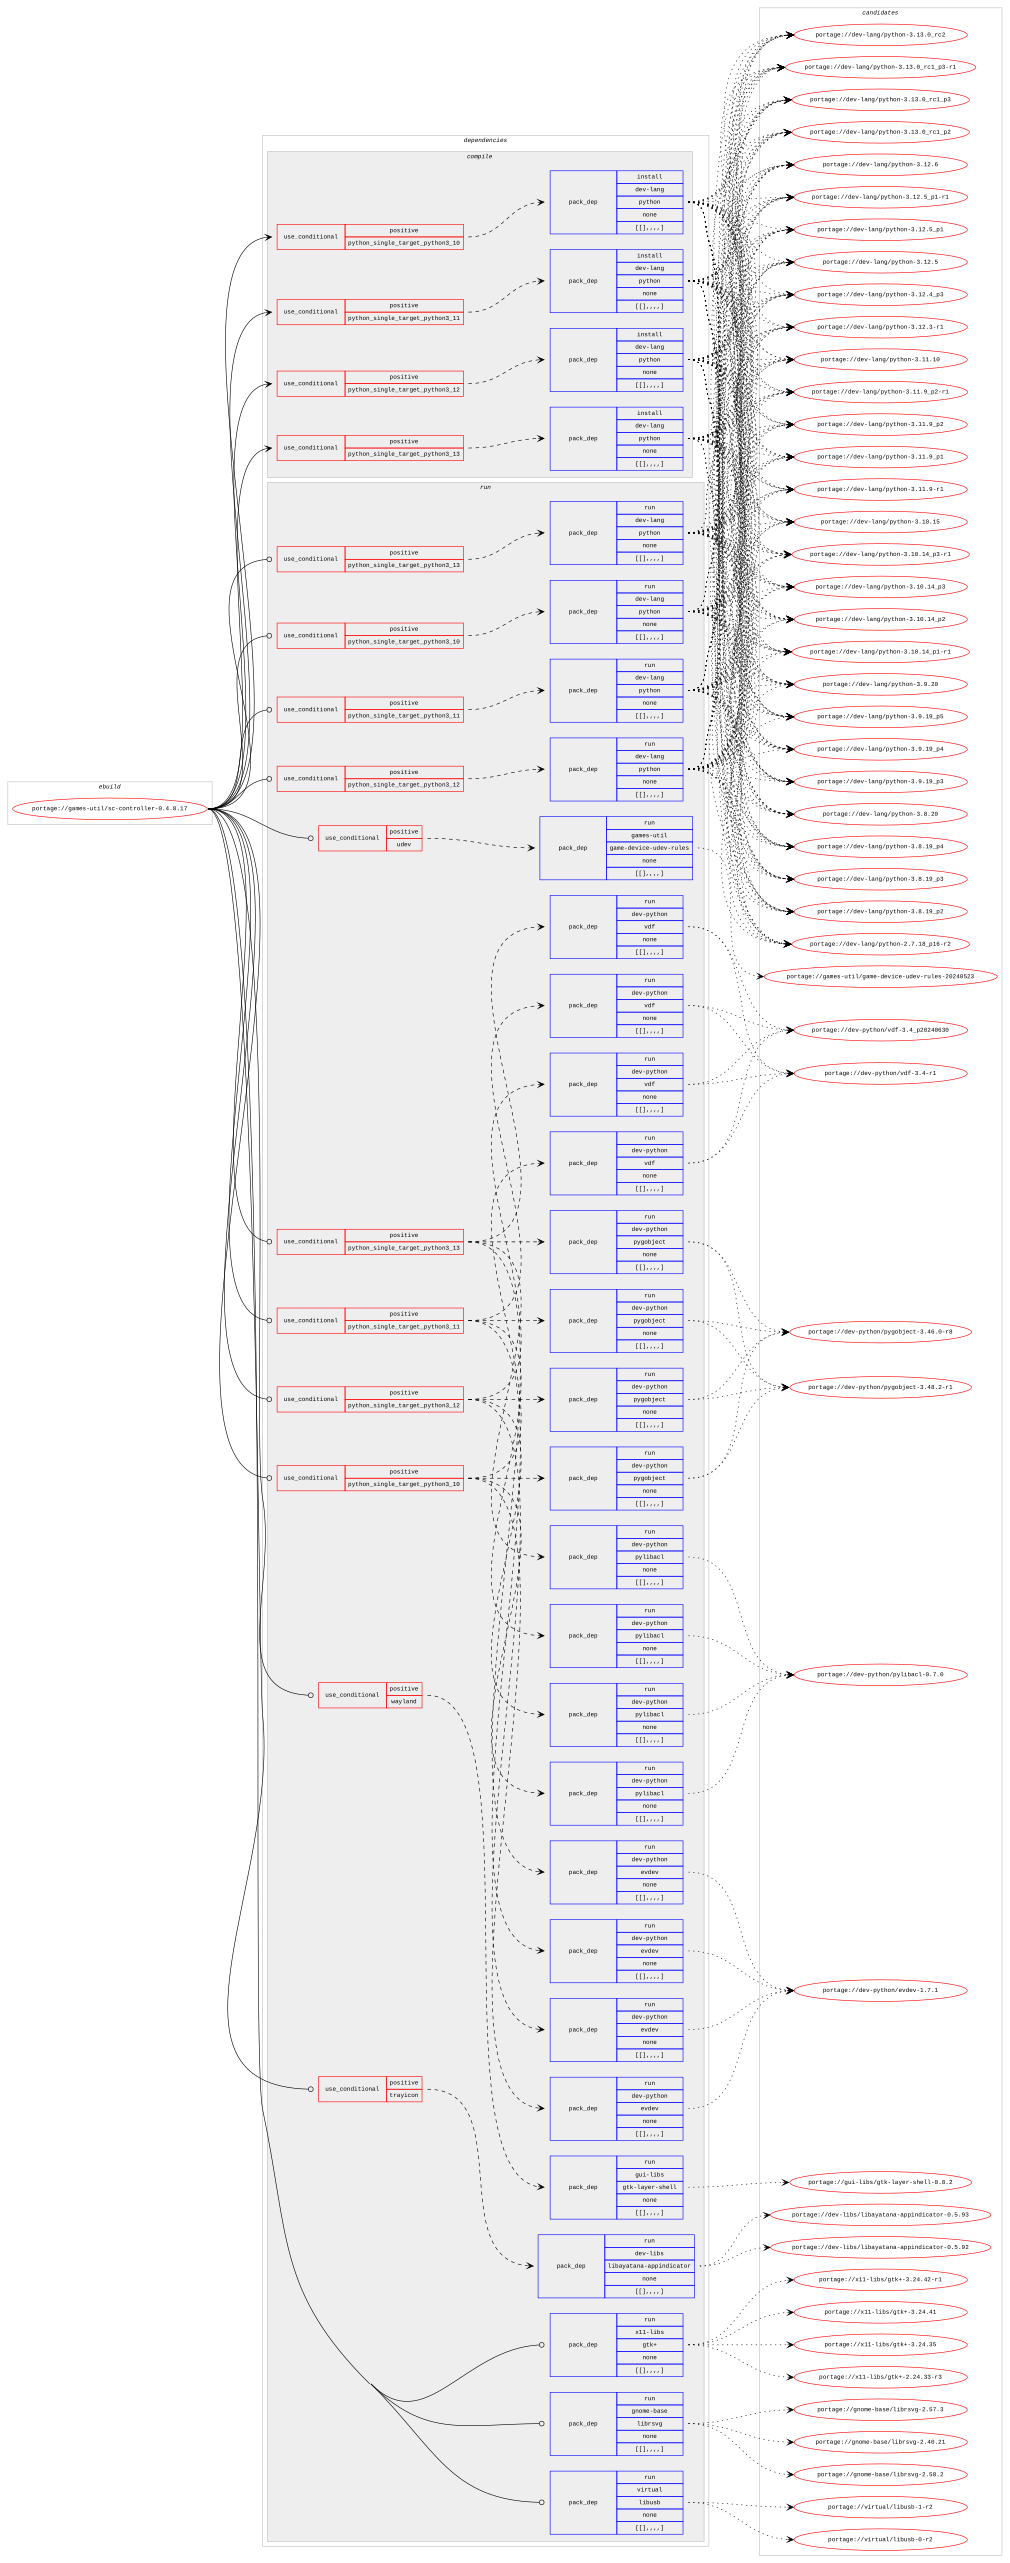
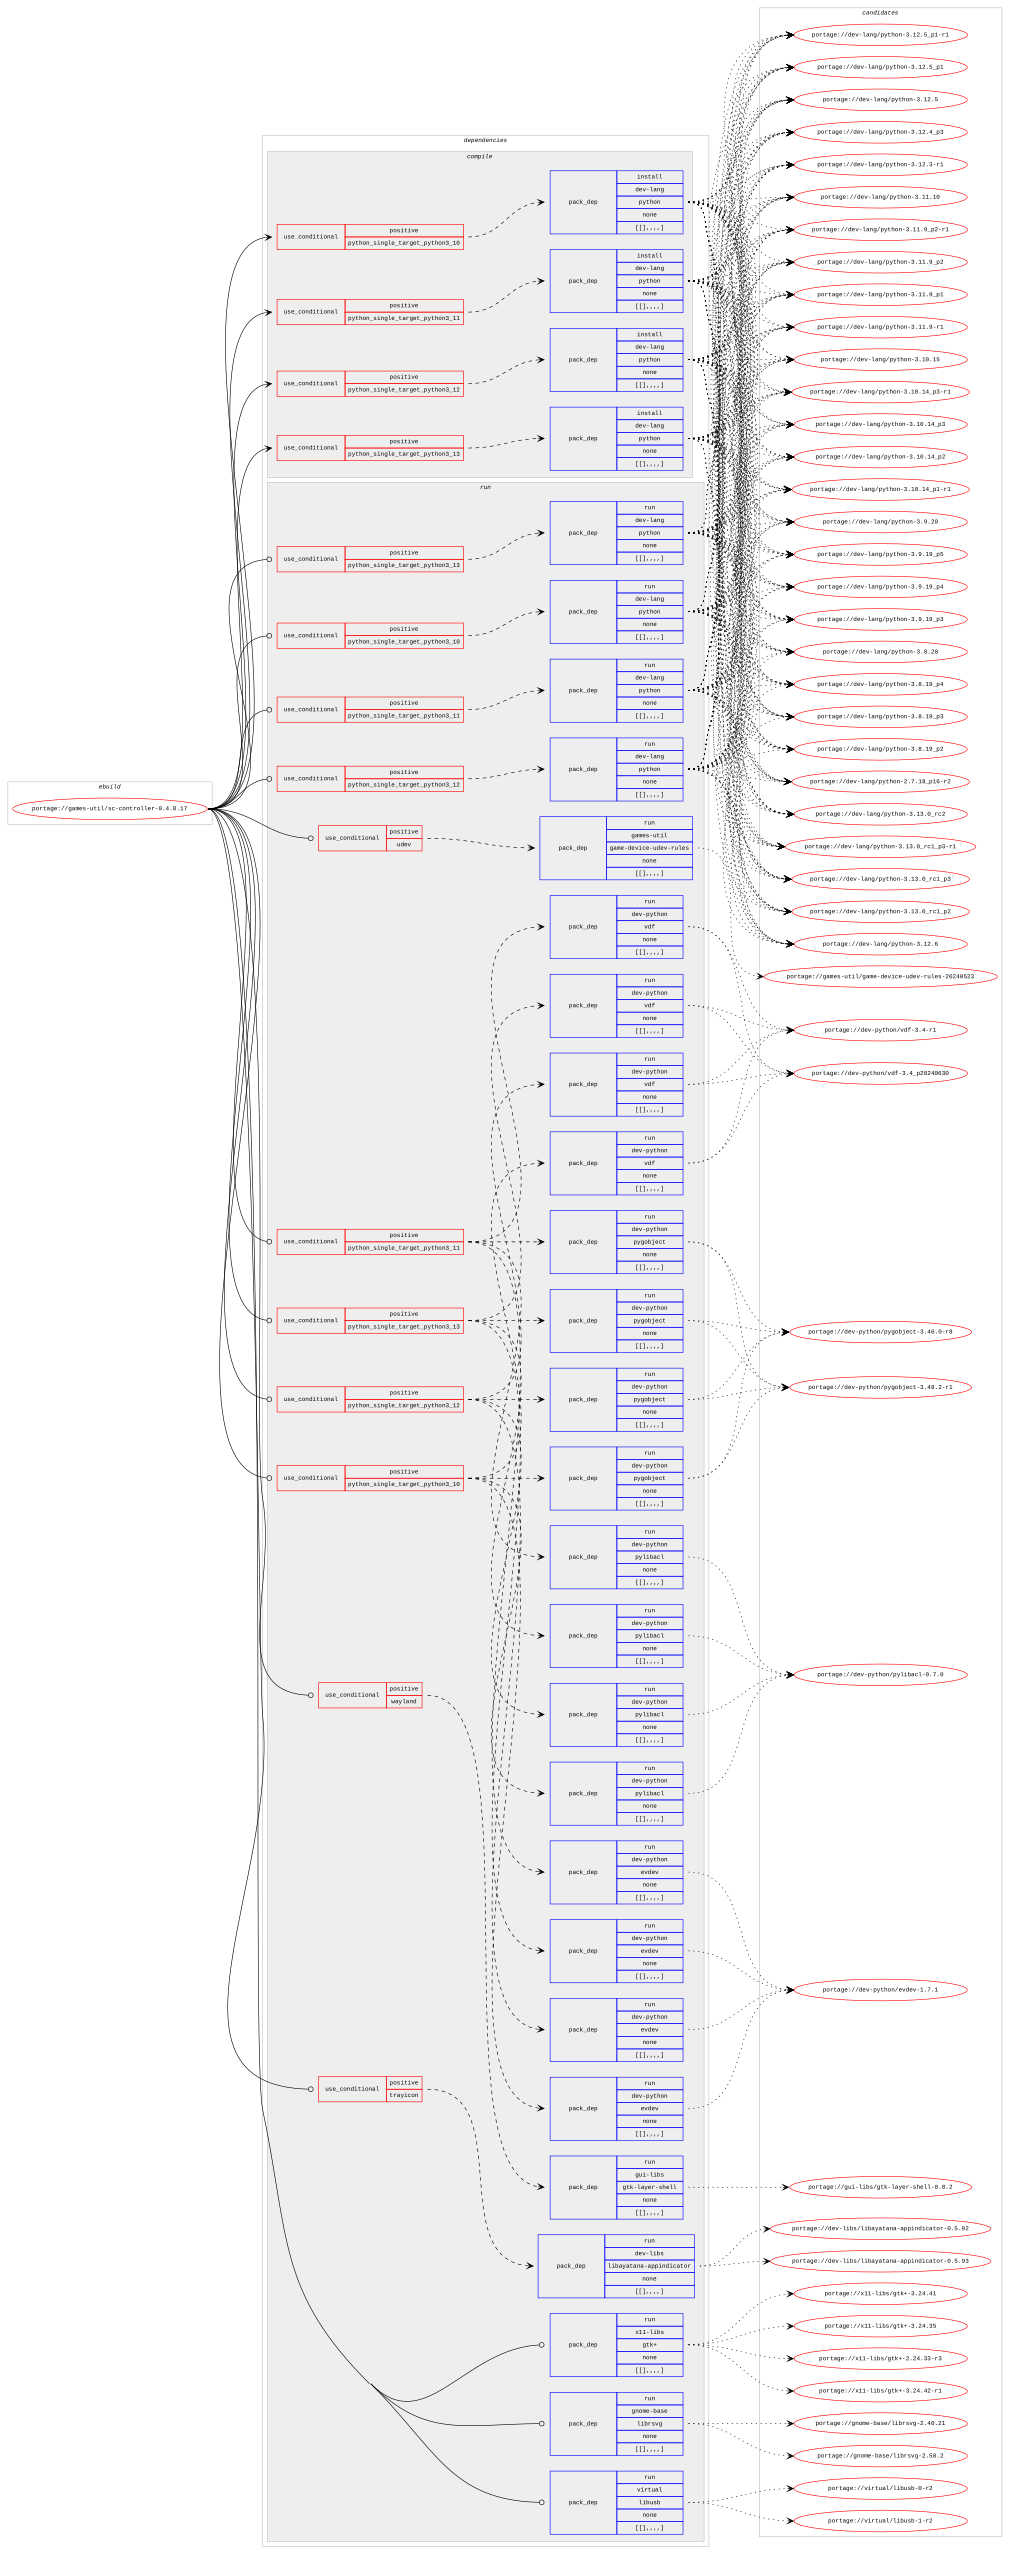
node "portage://gnome-base/librsvg-2.57.3": removed
